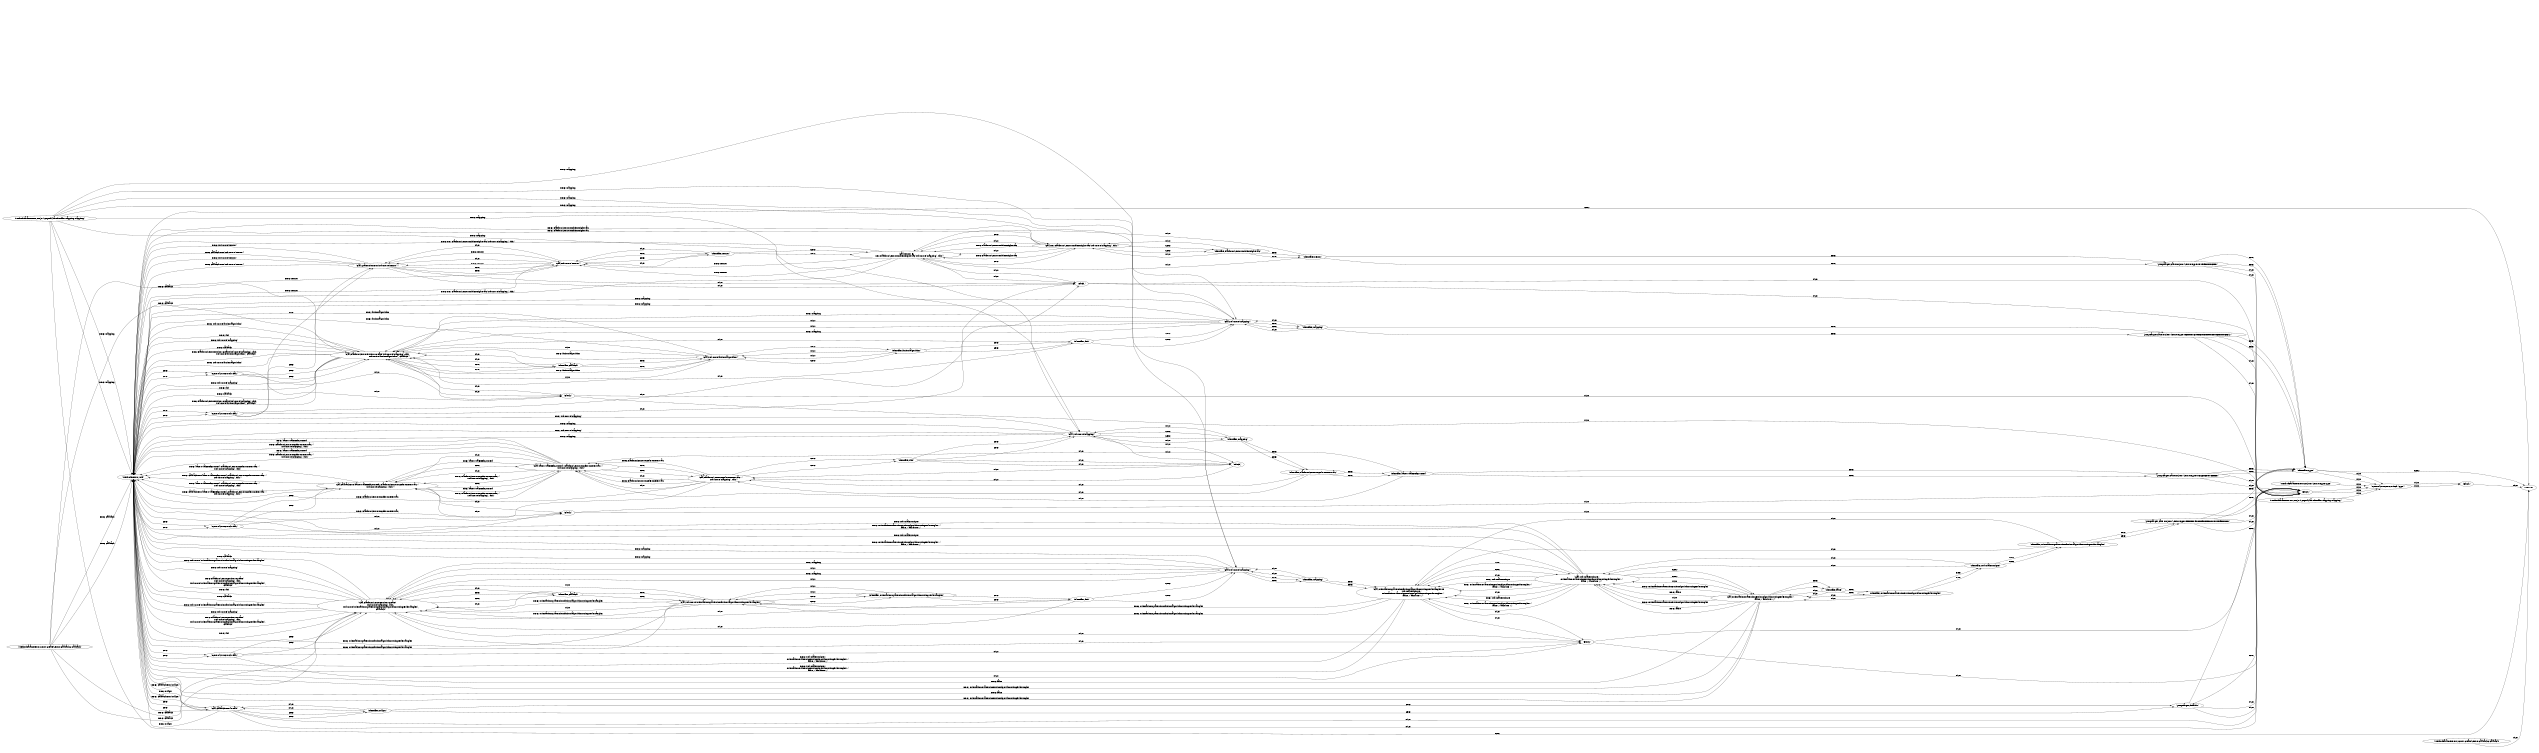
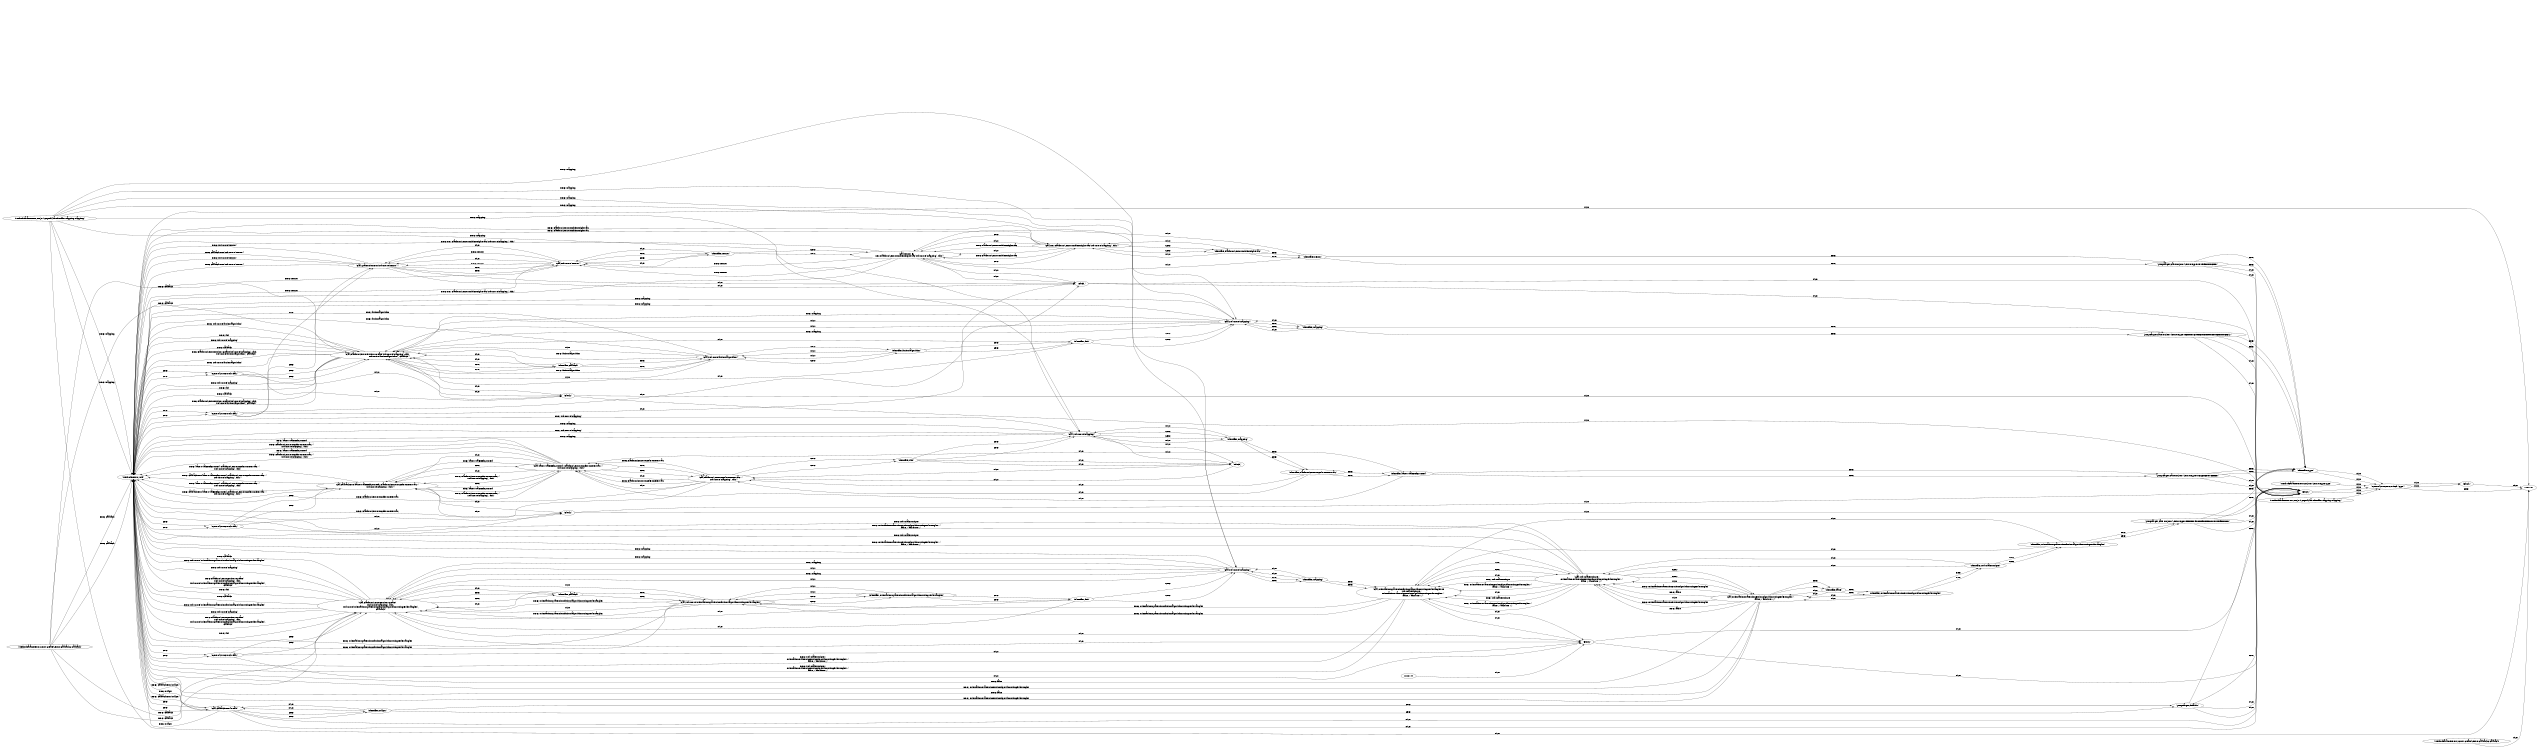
edge "(MethodReturn,void)" -> "1000101": label "CFG: " -> "AST: "
edge "(Identifier,type)" -> "1000101": now "(ControlStructure,switch (type))" -> "1000101"
node "1000144": added
edge "(MethodParameterIn,mojo::ScopedSharedBufferMapping mapping)" -> "1000101": label "CFG: " -> "AST: "
